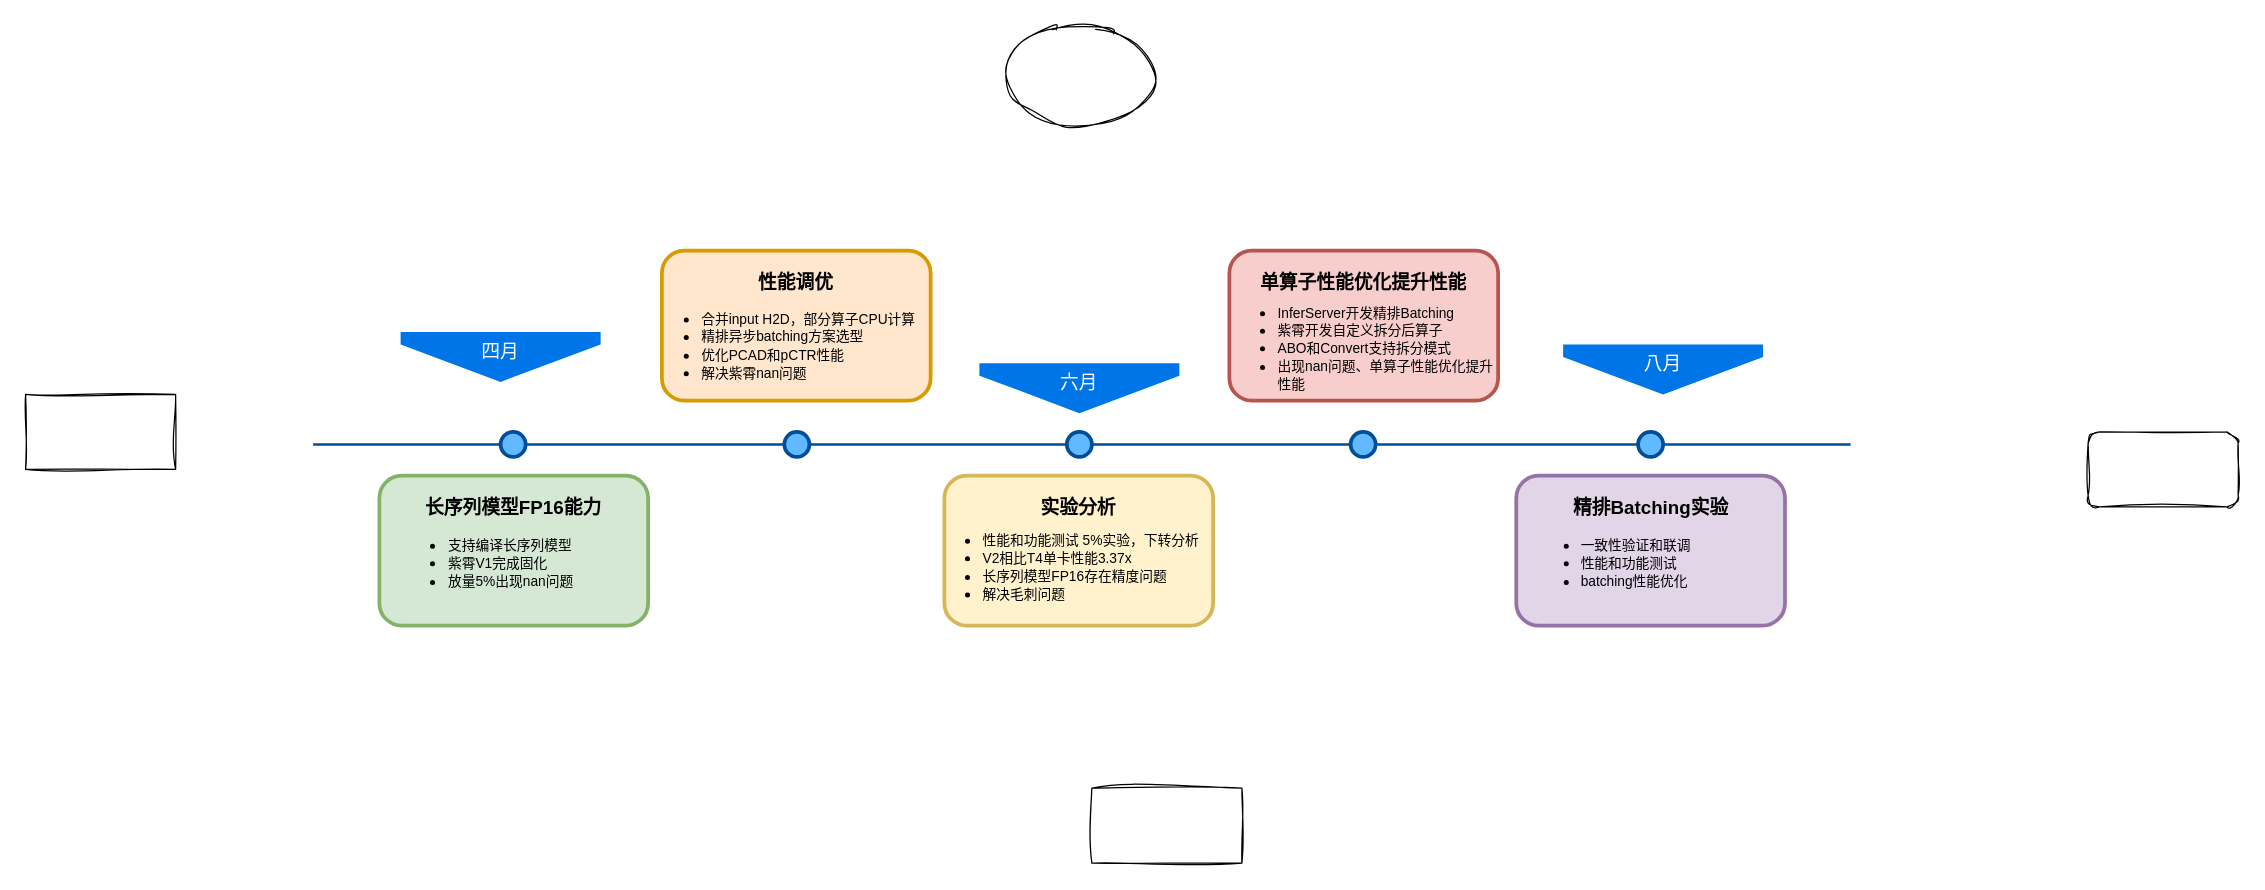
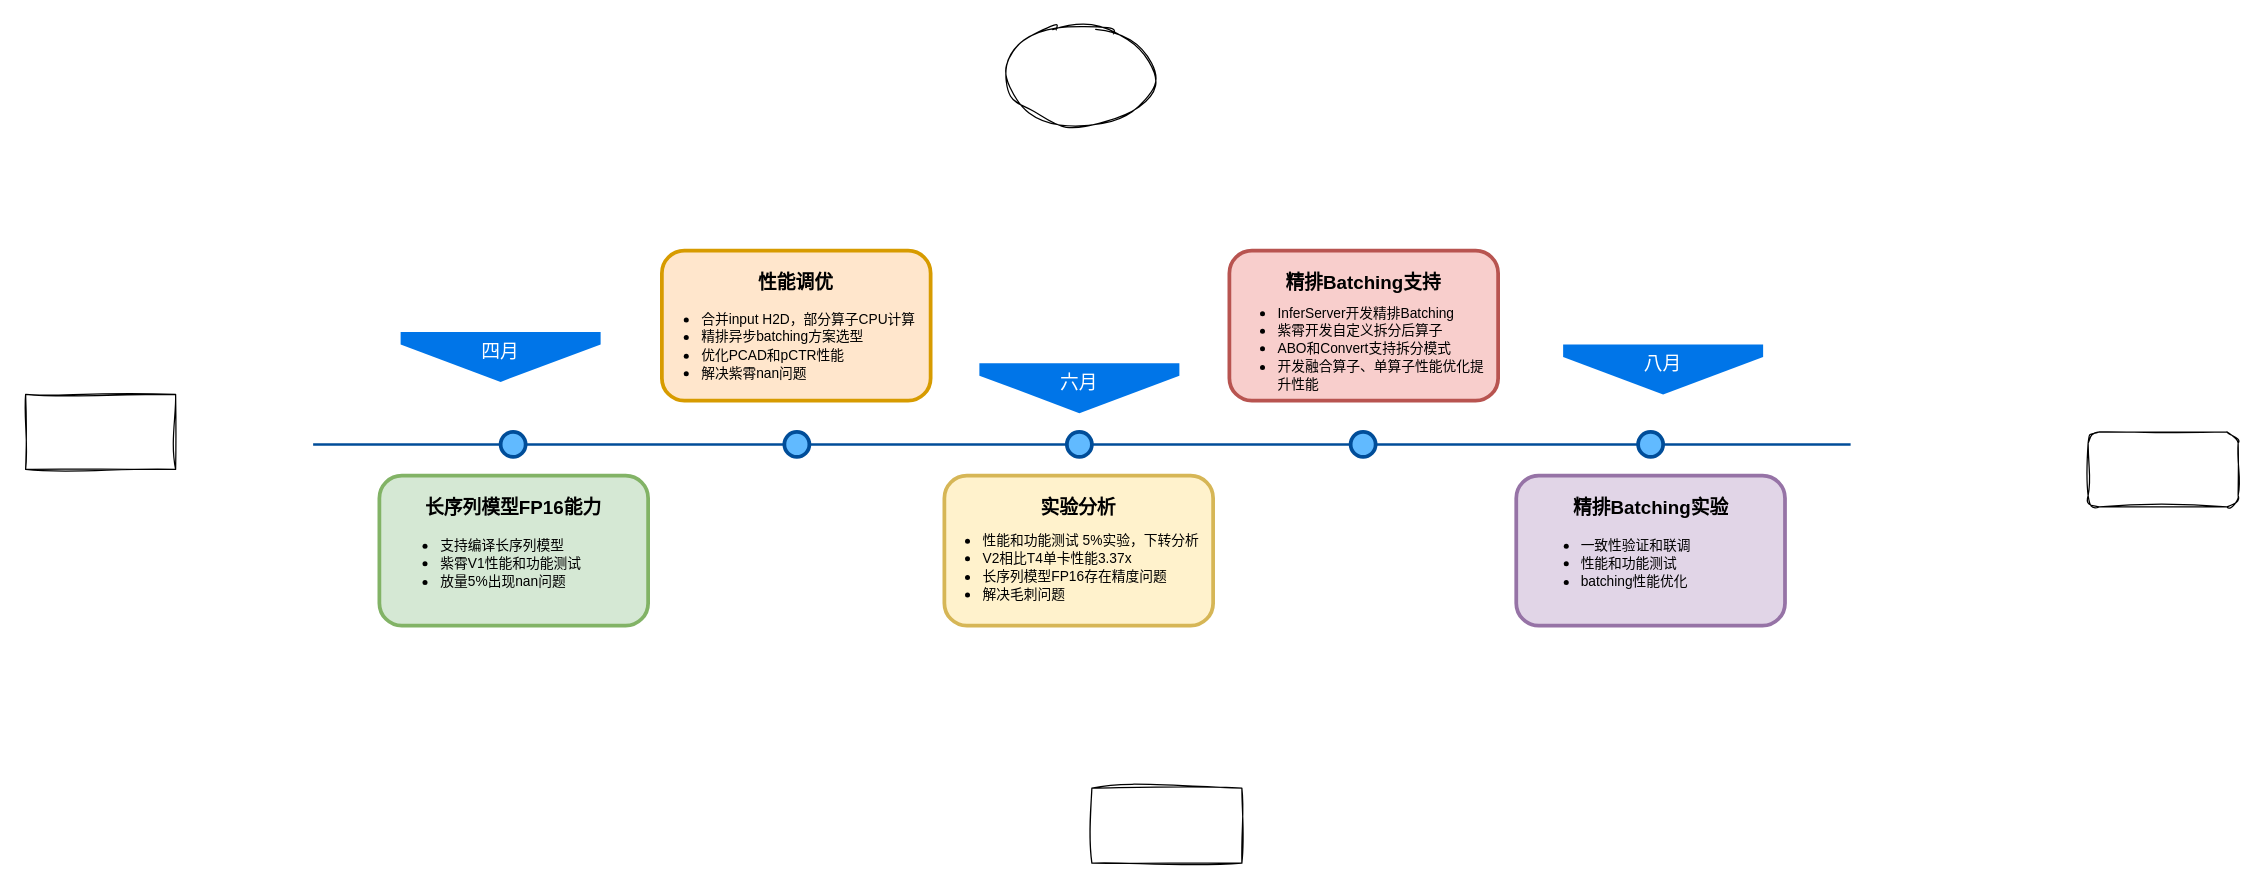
node "单算子性能优化提升性能": label "单算子性能优化提升性能" -> "精排Batching支持"
node "InferServer开发精排Batching 紫霄开发自定义拆分后算子 ABO和Convert支持拆分模式 出现nan问题、单算子性能优化提升性能": label "InferServer开发精排Batching 紫霄开发自定义拆分后算子 ABO和Convert支持拆分模式 出现nan问题、单算子性能优化提升性能" -> "InferServer开发精排Batching 紫霄开发自定义拆分后算子 ABO和Convert支持拆分模式 开发融合算子、单算子性能优化提升性能"
node "支持编译长序列模型 紫霄V1完成固化 放量5%出现nan问题": label "支持编译长序列模型 紫霄V1完成固化 放量5%出现nan问题" -> "支持编译长序列模型 紫霄V1性能和功能测试 放量5%出现nan问题"
